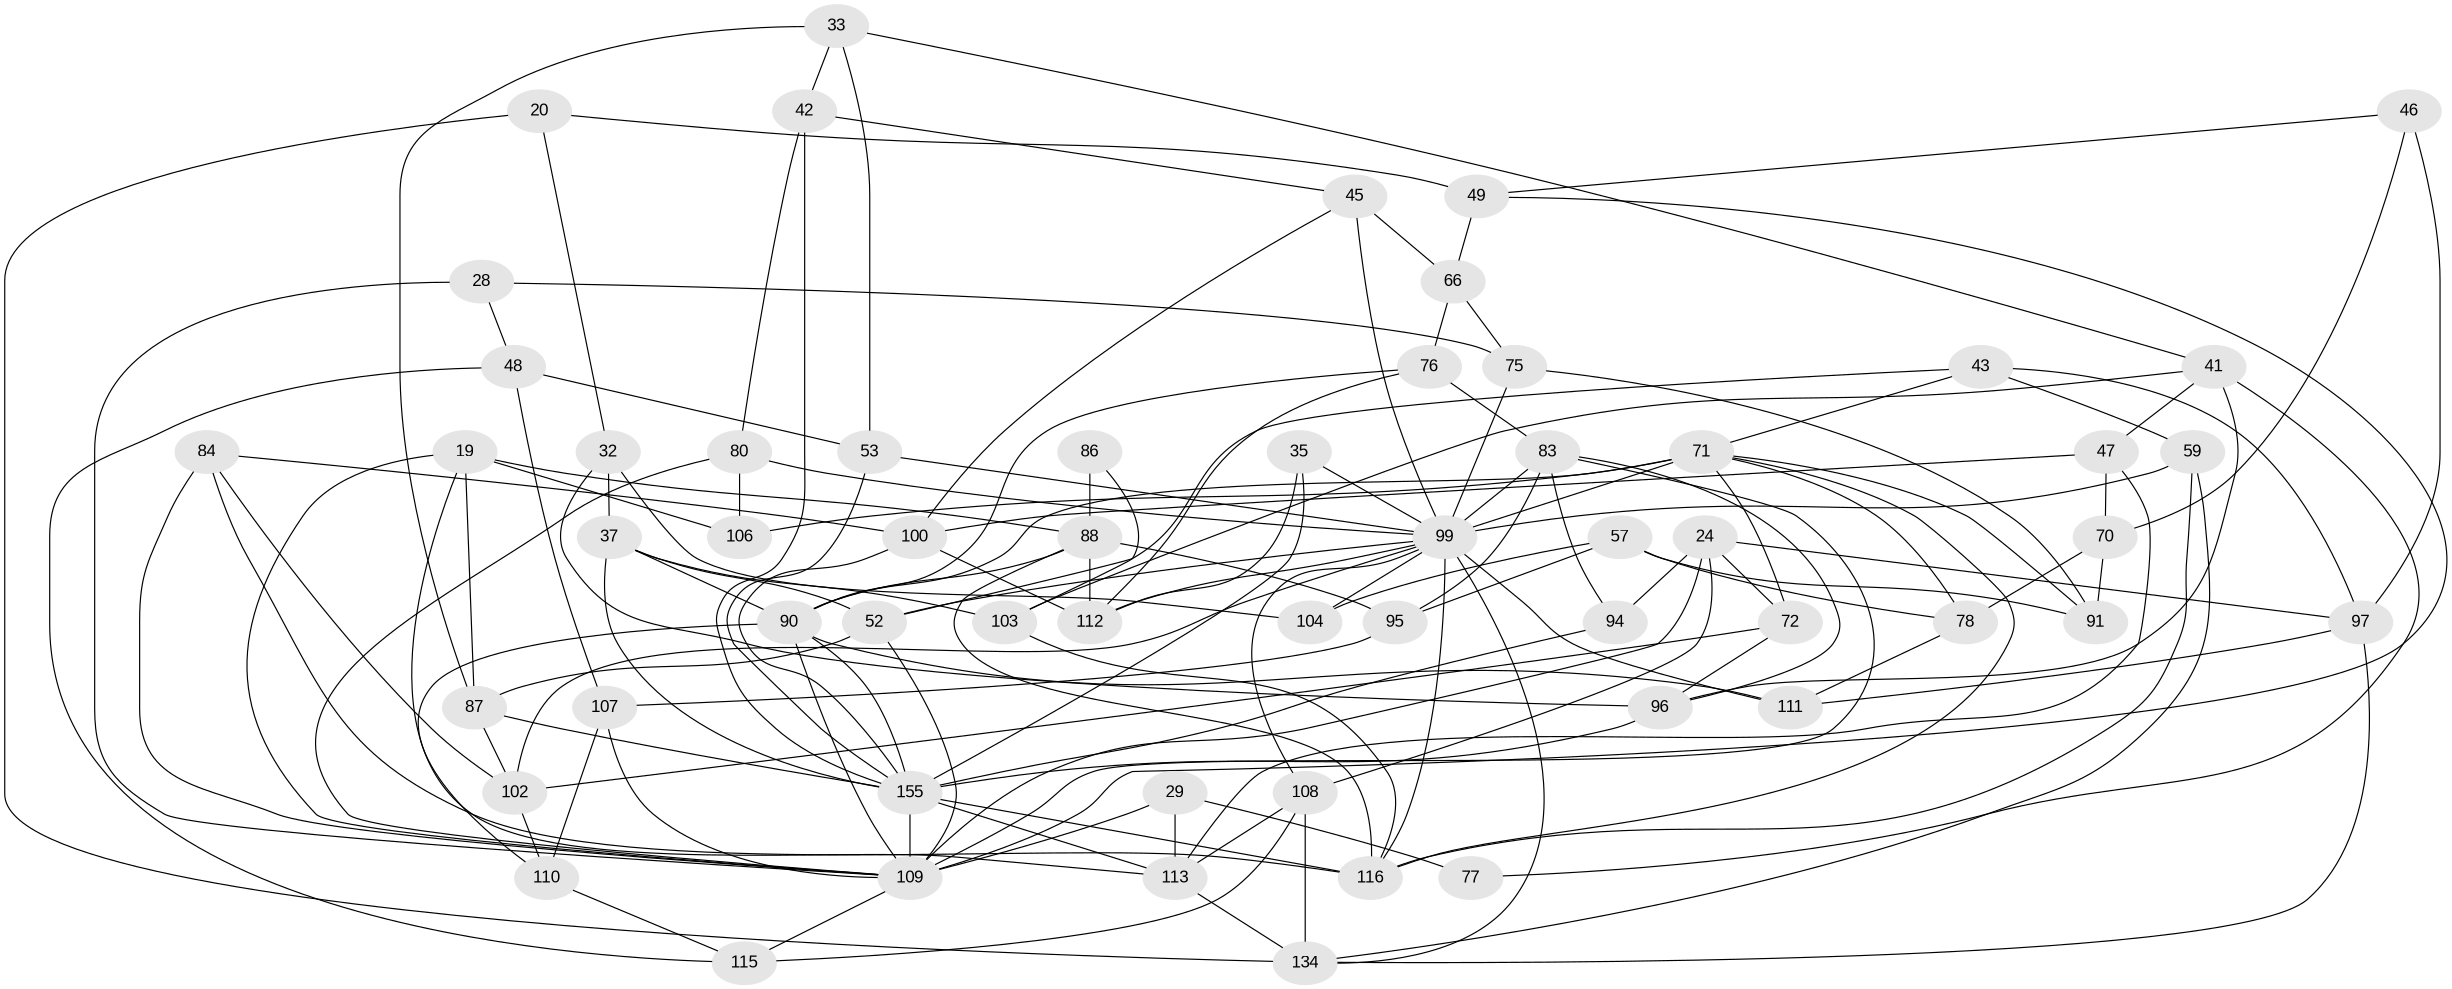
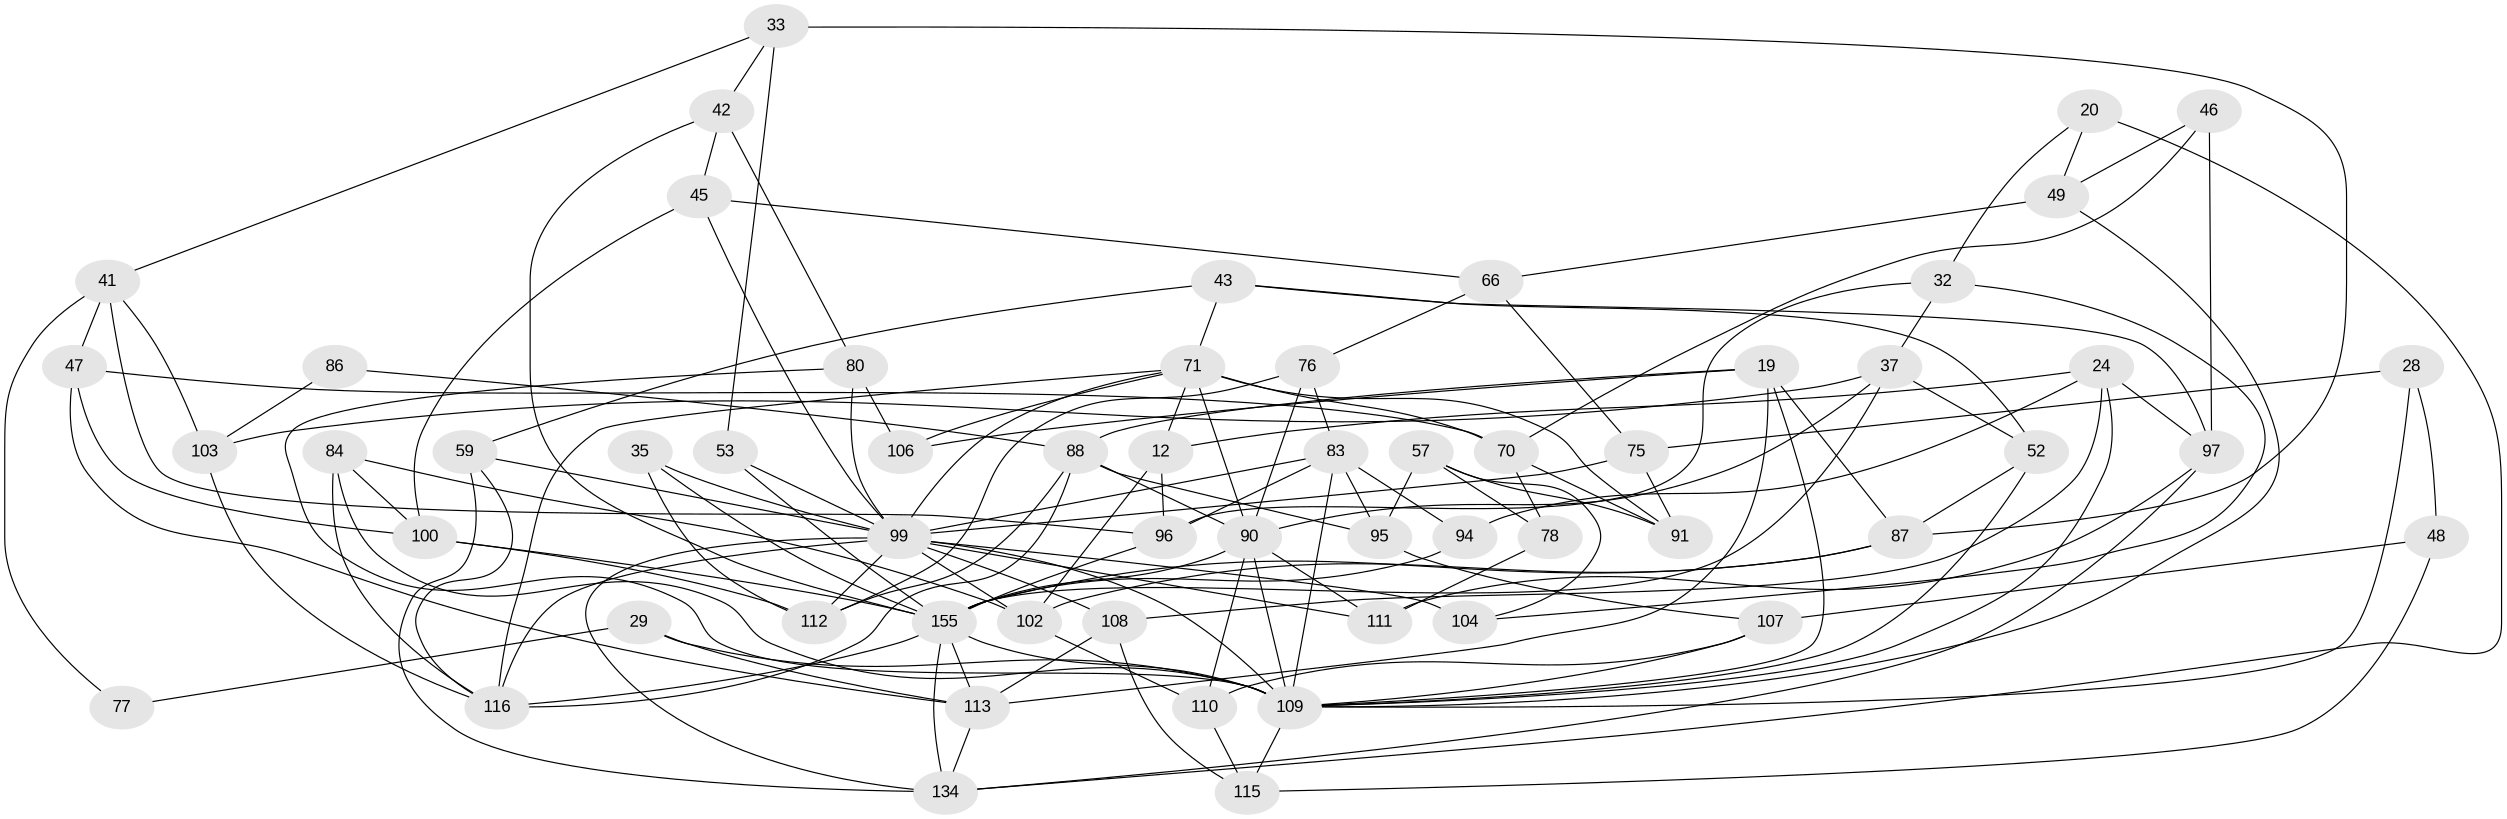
edge "48" -- "53": removed
edge "71" -- "78": now "71" -- "70"
edge "99" -- "52": now "99" -- "109"
node "72": label "72" -> "12"
edge "108" -- "134": now "155" -- "134"
